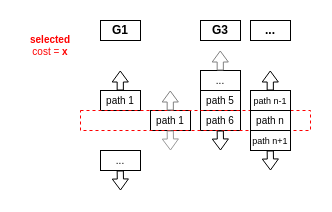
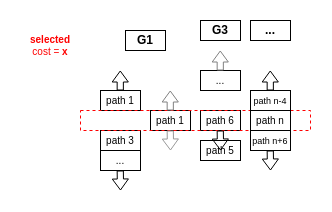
node "G1": moved (121, 31) -> (146, 41)
node "path 5": moved (221, 101) -> (221, 151)
node "path n-1": label "path n-1" -> "path n-4"
node "path 3": added
node "path n+1": label "path n+1" -> "path n+6"
